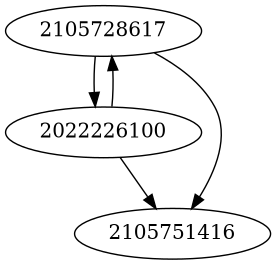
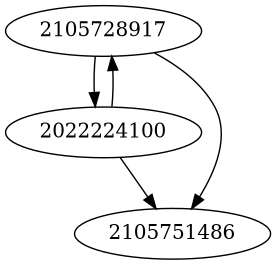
node "2105728617": label "2105728617" -> "2105728917"
node "2022226100": label "2022226100" -> "2022224100"
node "2105751416": label "2105751416" -> "2105751486"
